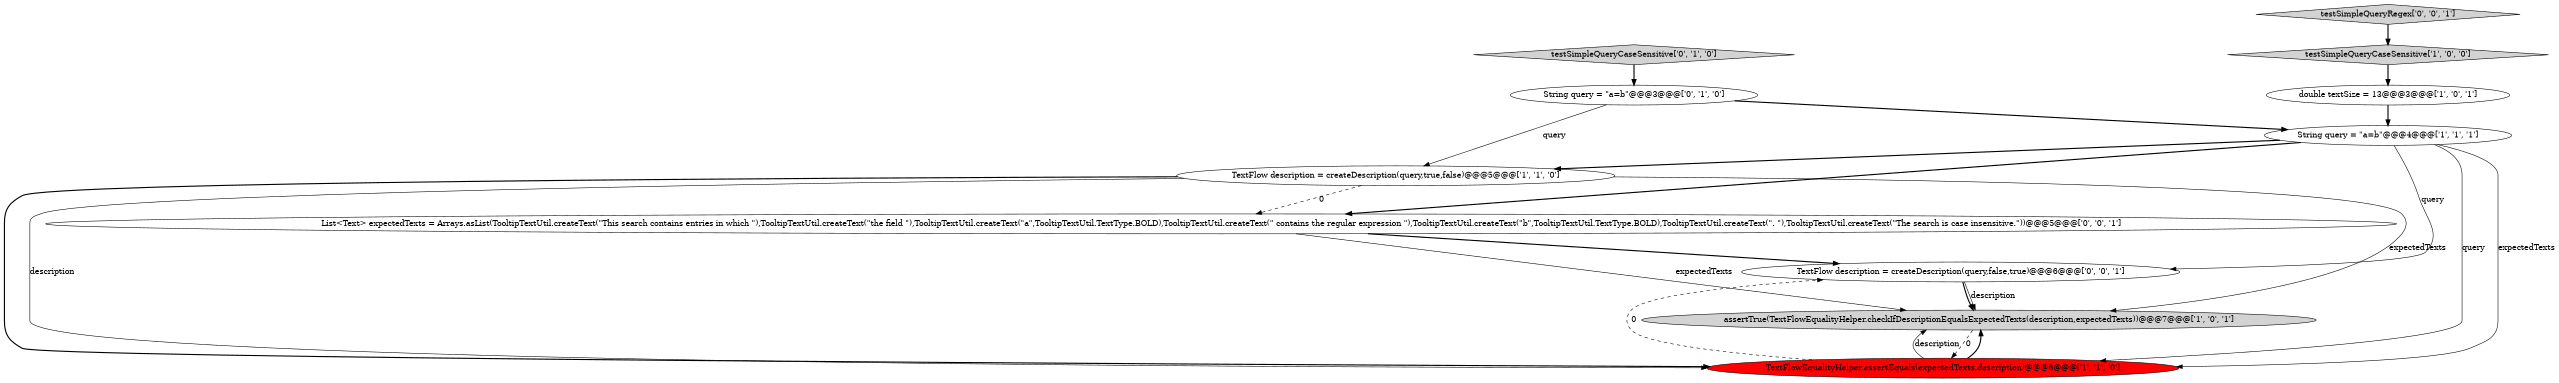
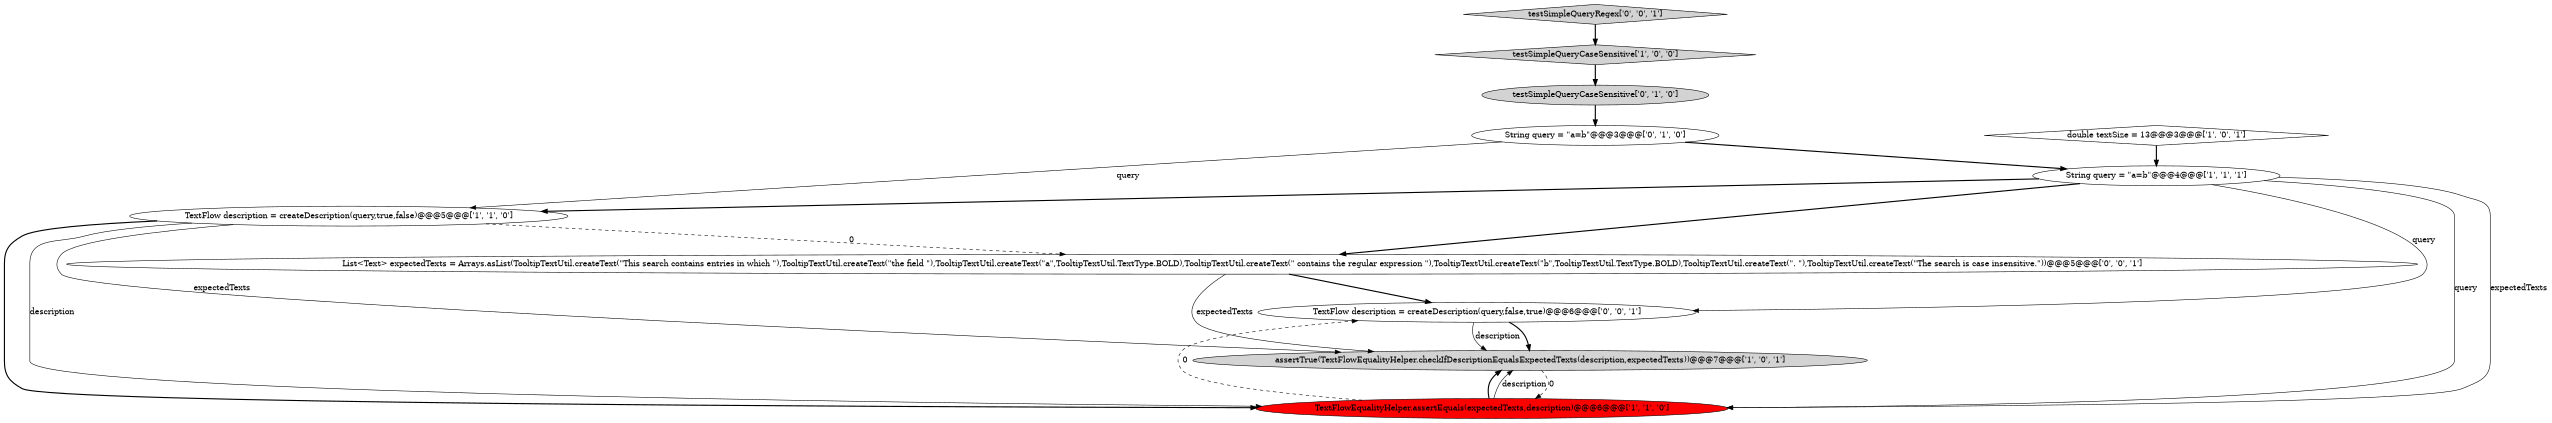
node "testSimpleQueryCaseSensitive['0', '1', '0']": shape diamond -> ellipse
edge "testSimpleQueryCaseSensitive['1', '0', '0']" -> "double textSize = 13@@@3@@@['1', '0', '1']": now "testSimpleQueryCaseSensitive['1', '0', '0']" -> "testSimpleQueryCaseSensitive['0', '1', '0']"
node "double textSize = 13@@@3@@@['1', '0', '1']": shape ellipse -> diamond
